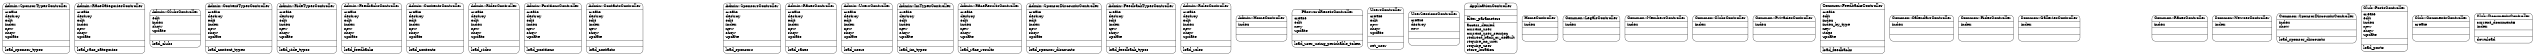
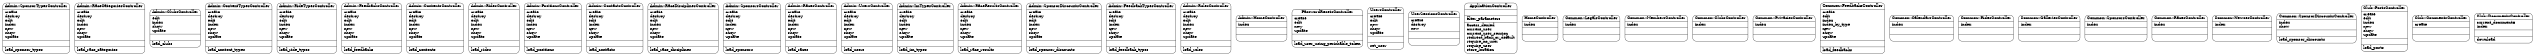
node "Admin::RaceDisciplinesController": added
node "Common::SponsorsController": added
node "Common::FeedbacksController": text "rides" -> "show"
